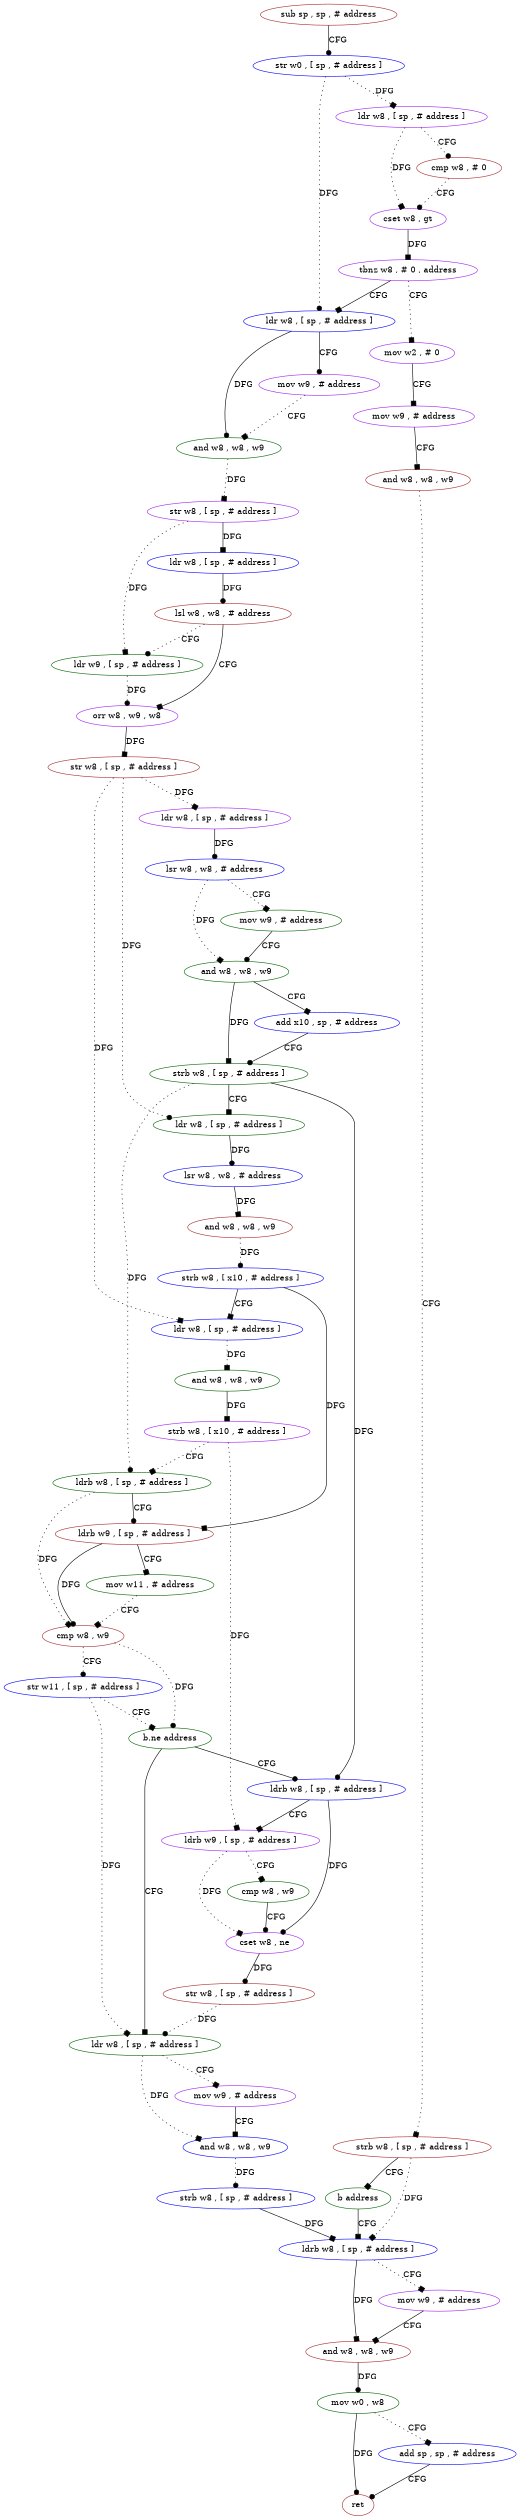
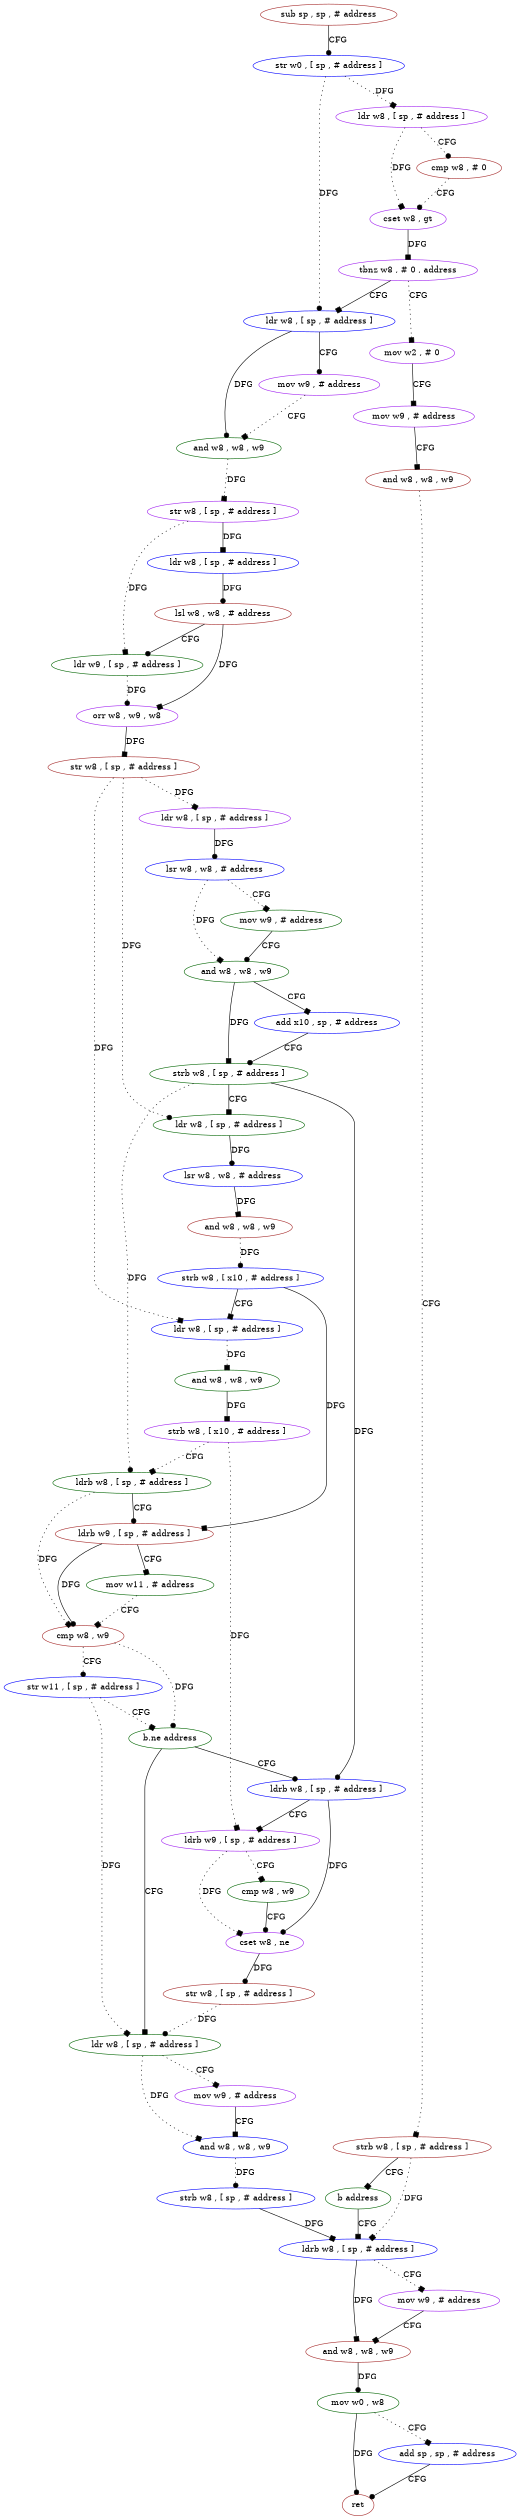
edge "lsl w8 , w8 , # address" -> "ldr w9 , [ sp , # address ]": style dotted -> solid
edge "lsl w8 , w8 , # address" -> "orr w8 , w9 , w8": label "CFG" -> "DFG"
